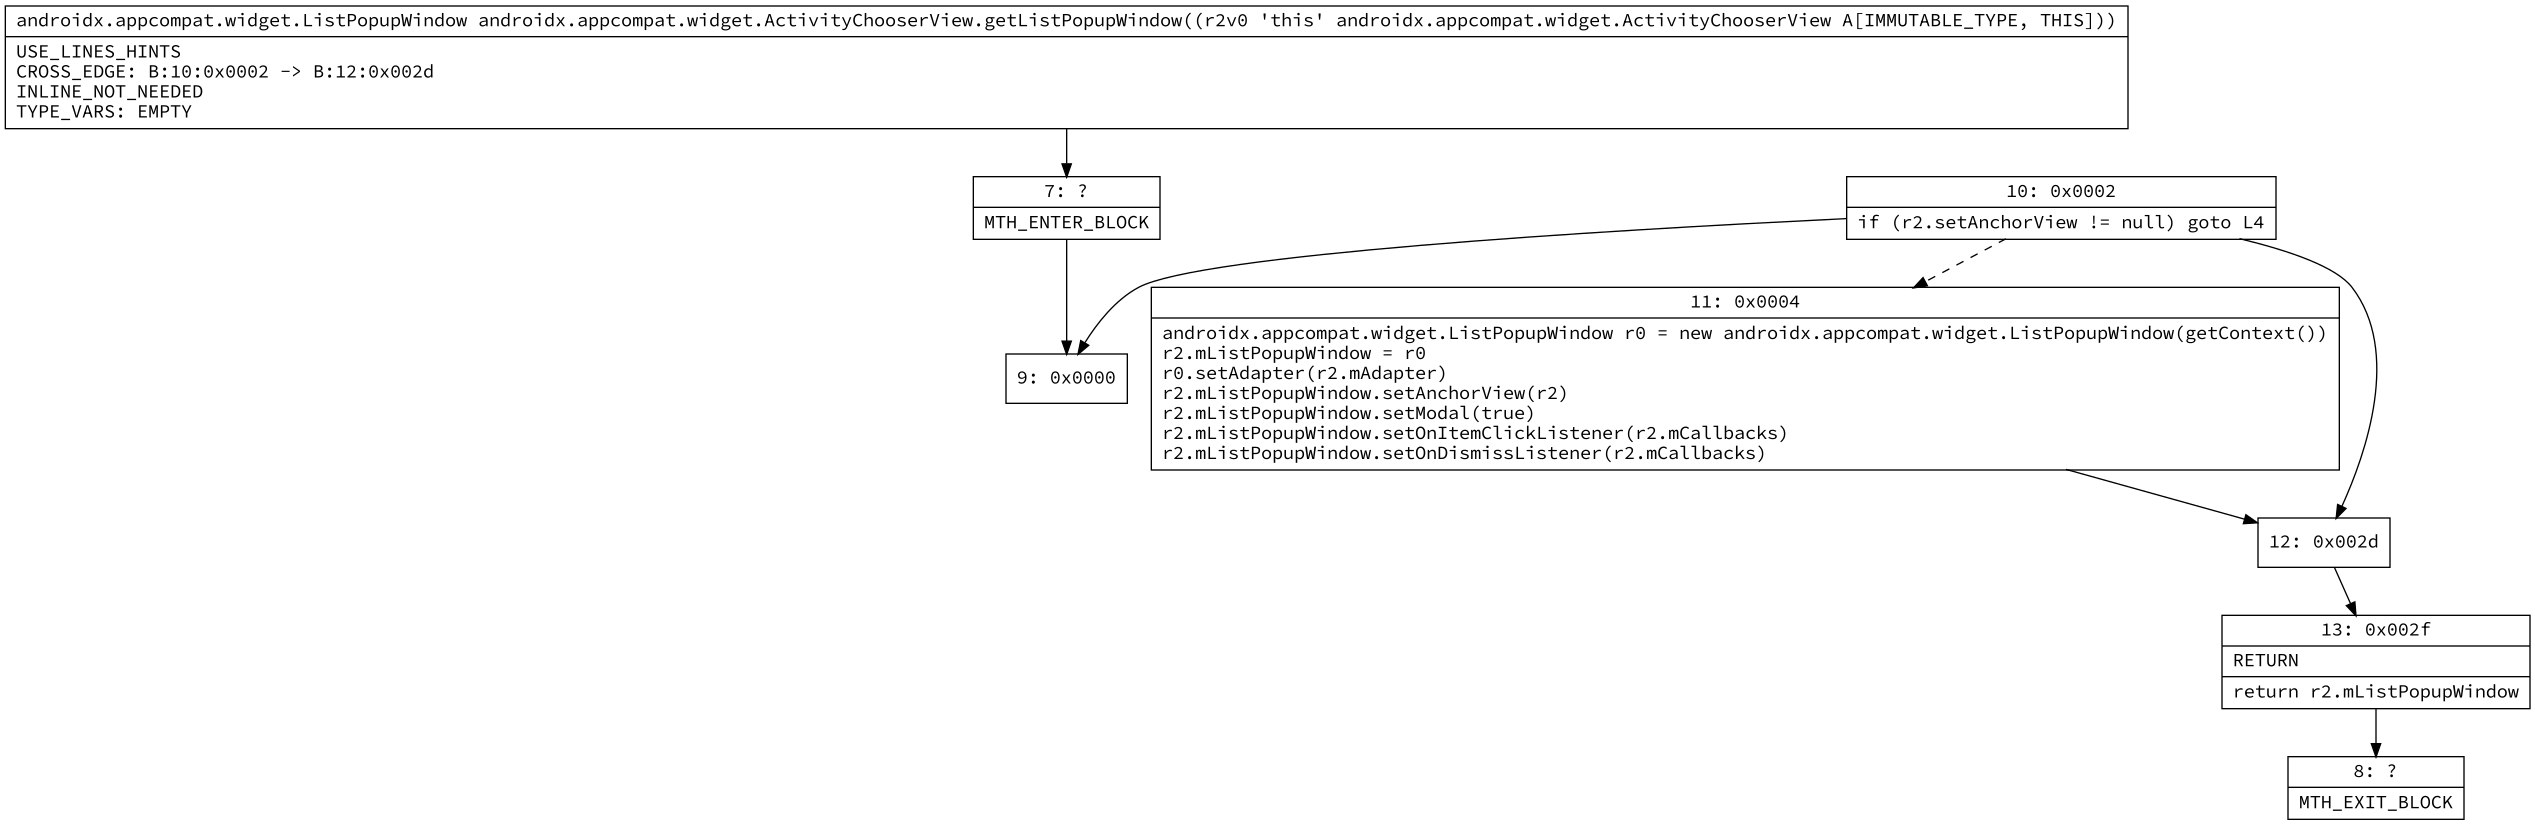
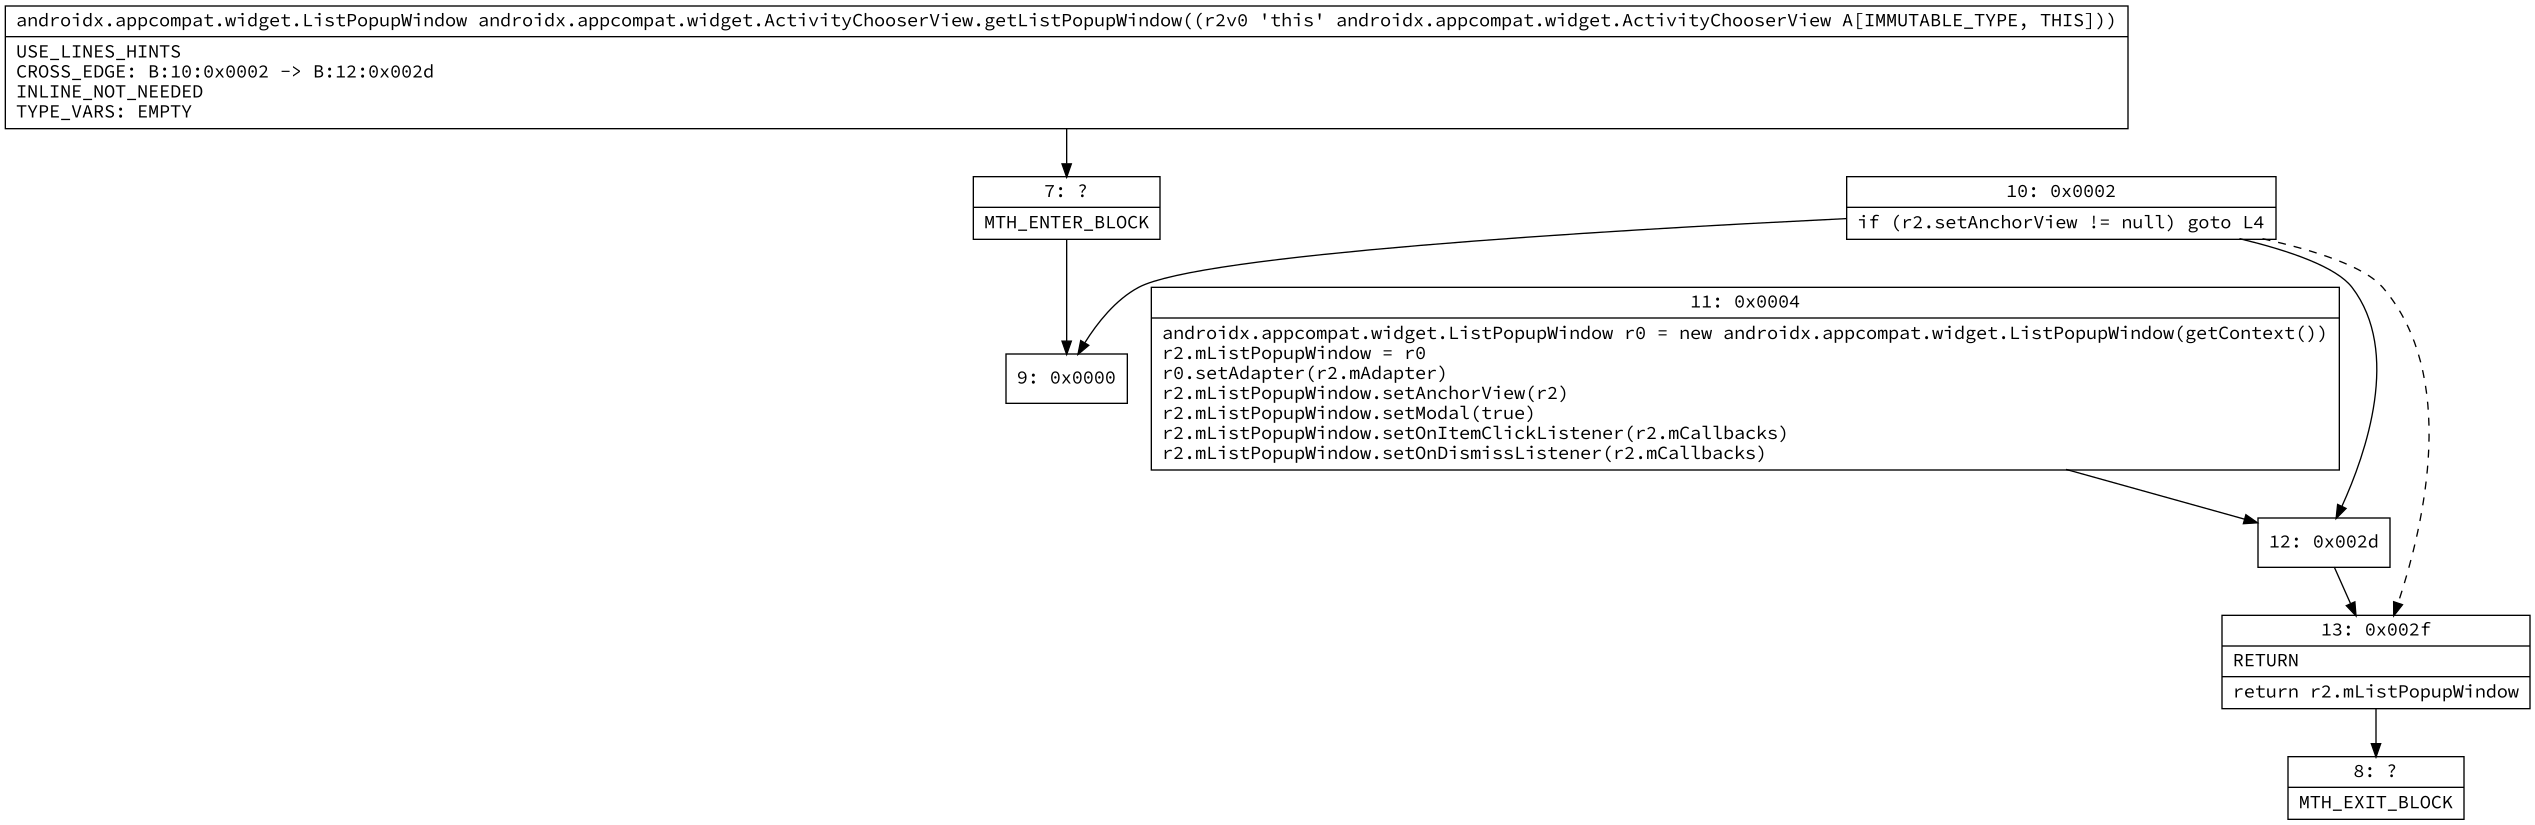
edge "10: 0x0002" -> "11: 0x0004": now "10: 0x0002" -> "13: 0x002f"
